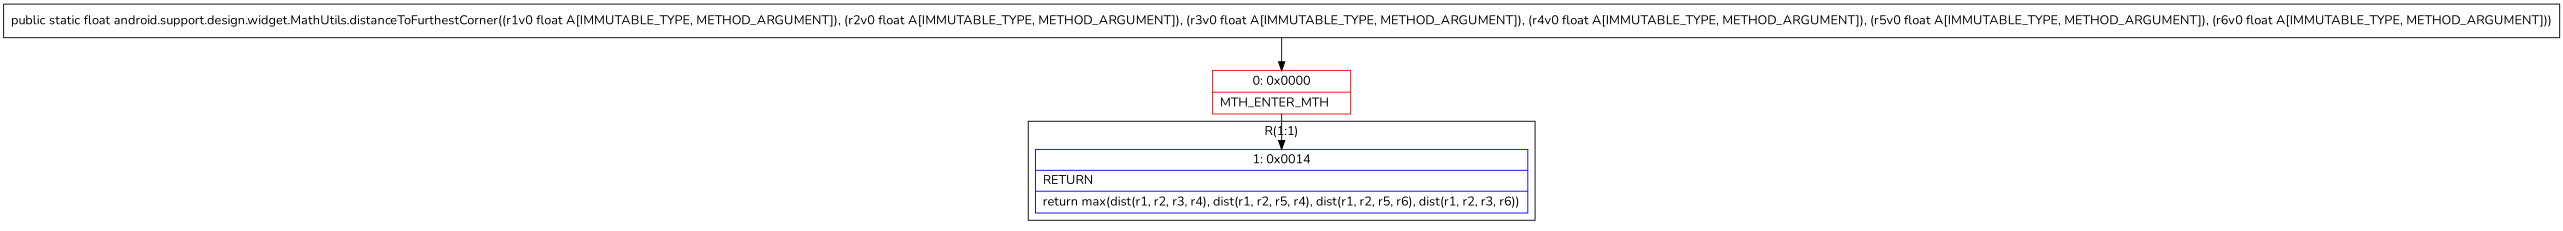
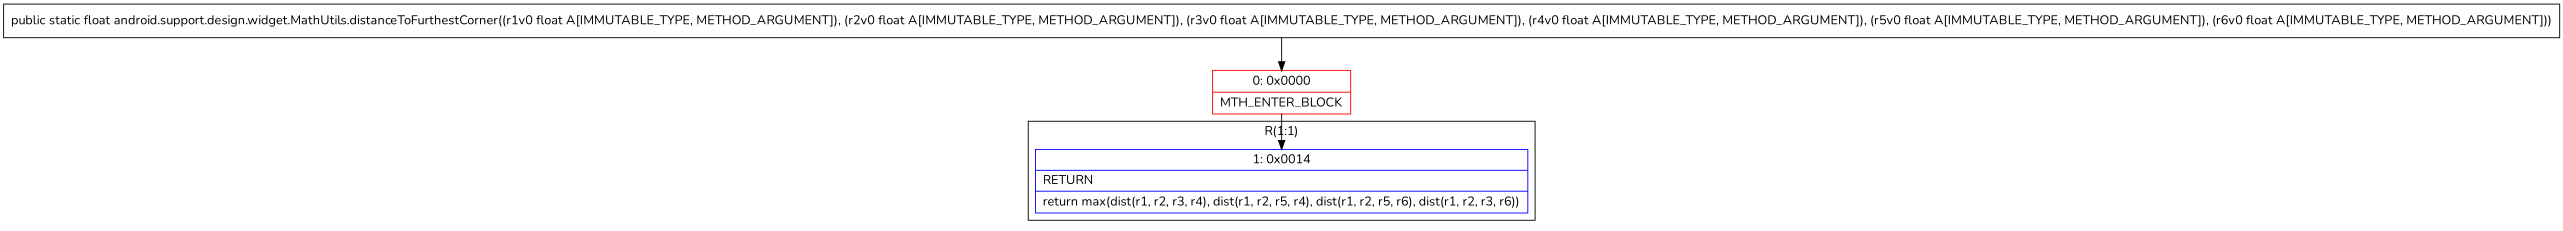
node "0: 0x0000": text "MTH_ENTER_MTH" -> "MTH_ENTER_BLOCK"
